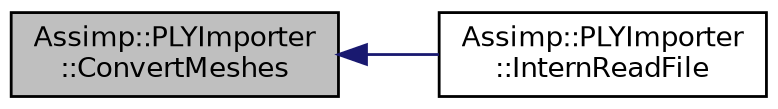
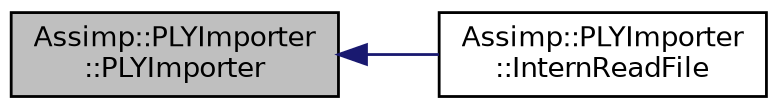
node "Assimp::PLYImporter ::ConvertMeshes": label "Assimp::PLYImporter ::ConvertMeshes" -> "Assimp::PLYImporter ::PLYImporter"
